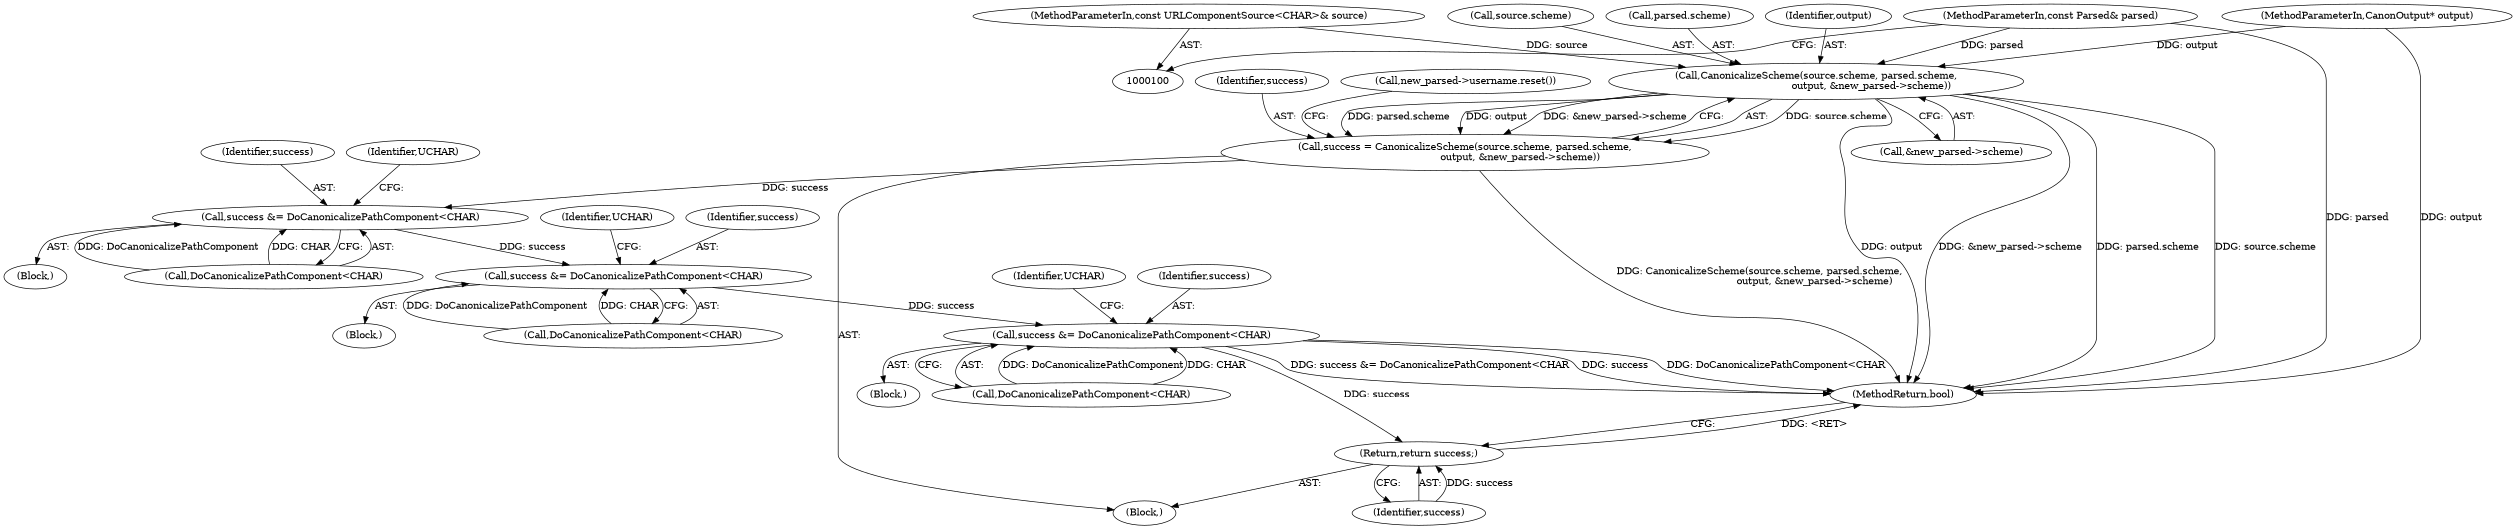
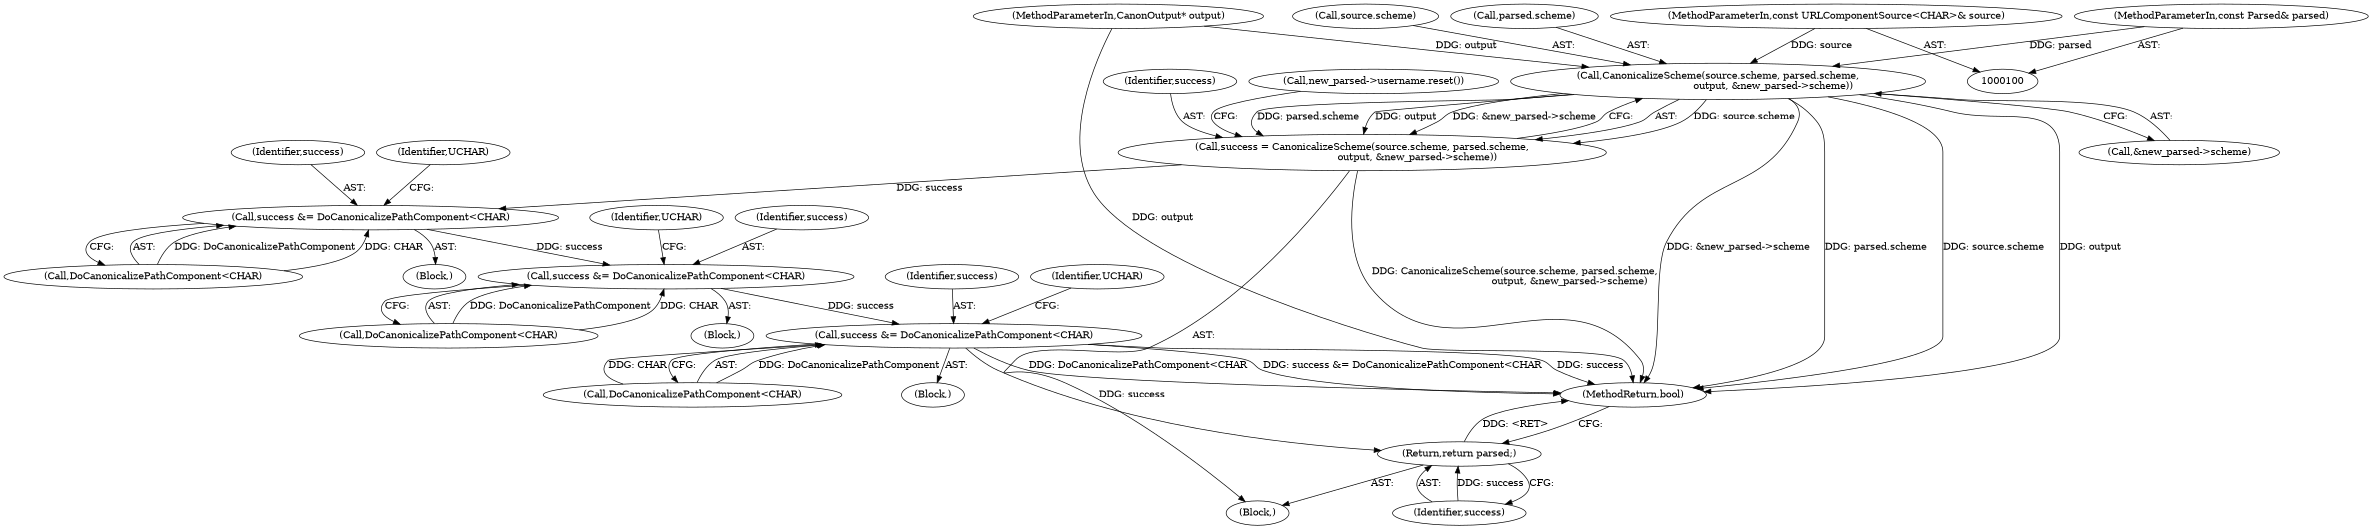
node "(Identifier,output)": removed
edge "(MethodParameterIn,const Parsed& parsed)" -> "1000100": label "CFG: " -> "AST: "
edge "(MethodParameterIn,const Parsed& parsed)" -> "(MethodReturn,bool)": removed, label "DDG: parsed"
node "(Return,return success;)": label "(Return,return success;)" -> "(Return,return parsed;)"
